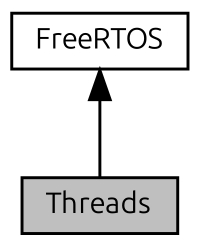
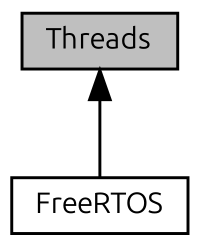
edge "Threads" -> "FreeRTOS": reversed
